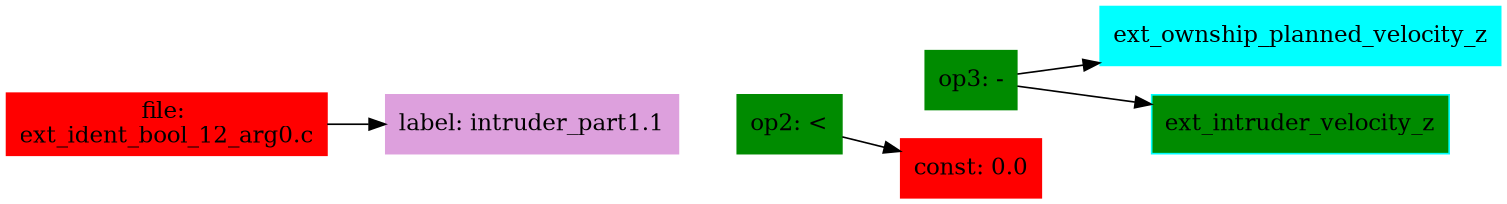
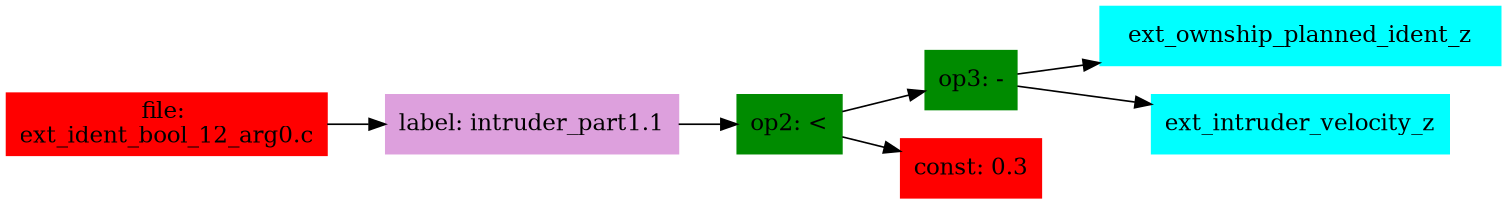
node "ext_ownship_planned_velocity_z": label "ext_ownship_planned_velocity_z" -> "ext_ownship_planned_ident_z"
edge "op2: <" -> "op3: -": added
edge "label: intruder_part1.1" -> "op2: <": added
node "ext_intruder_velocity_z": fillcolor green4 -> cyan1
node "const: 0.0": label "const: 0.0" -> "const: 0.3"
